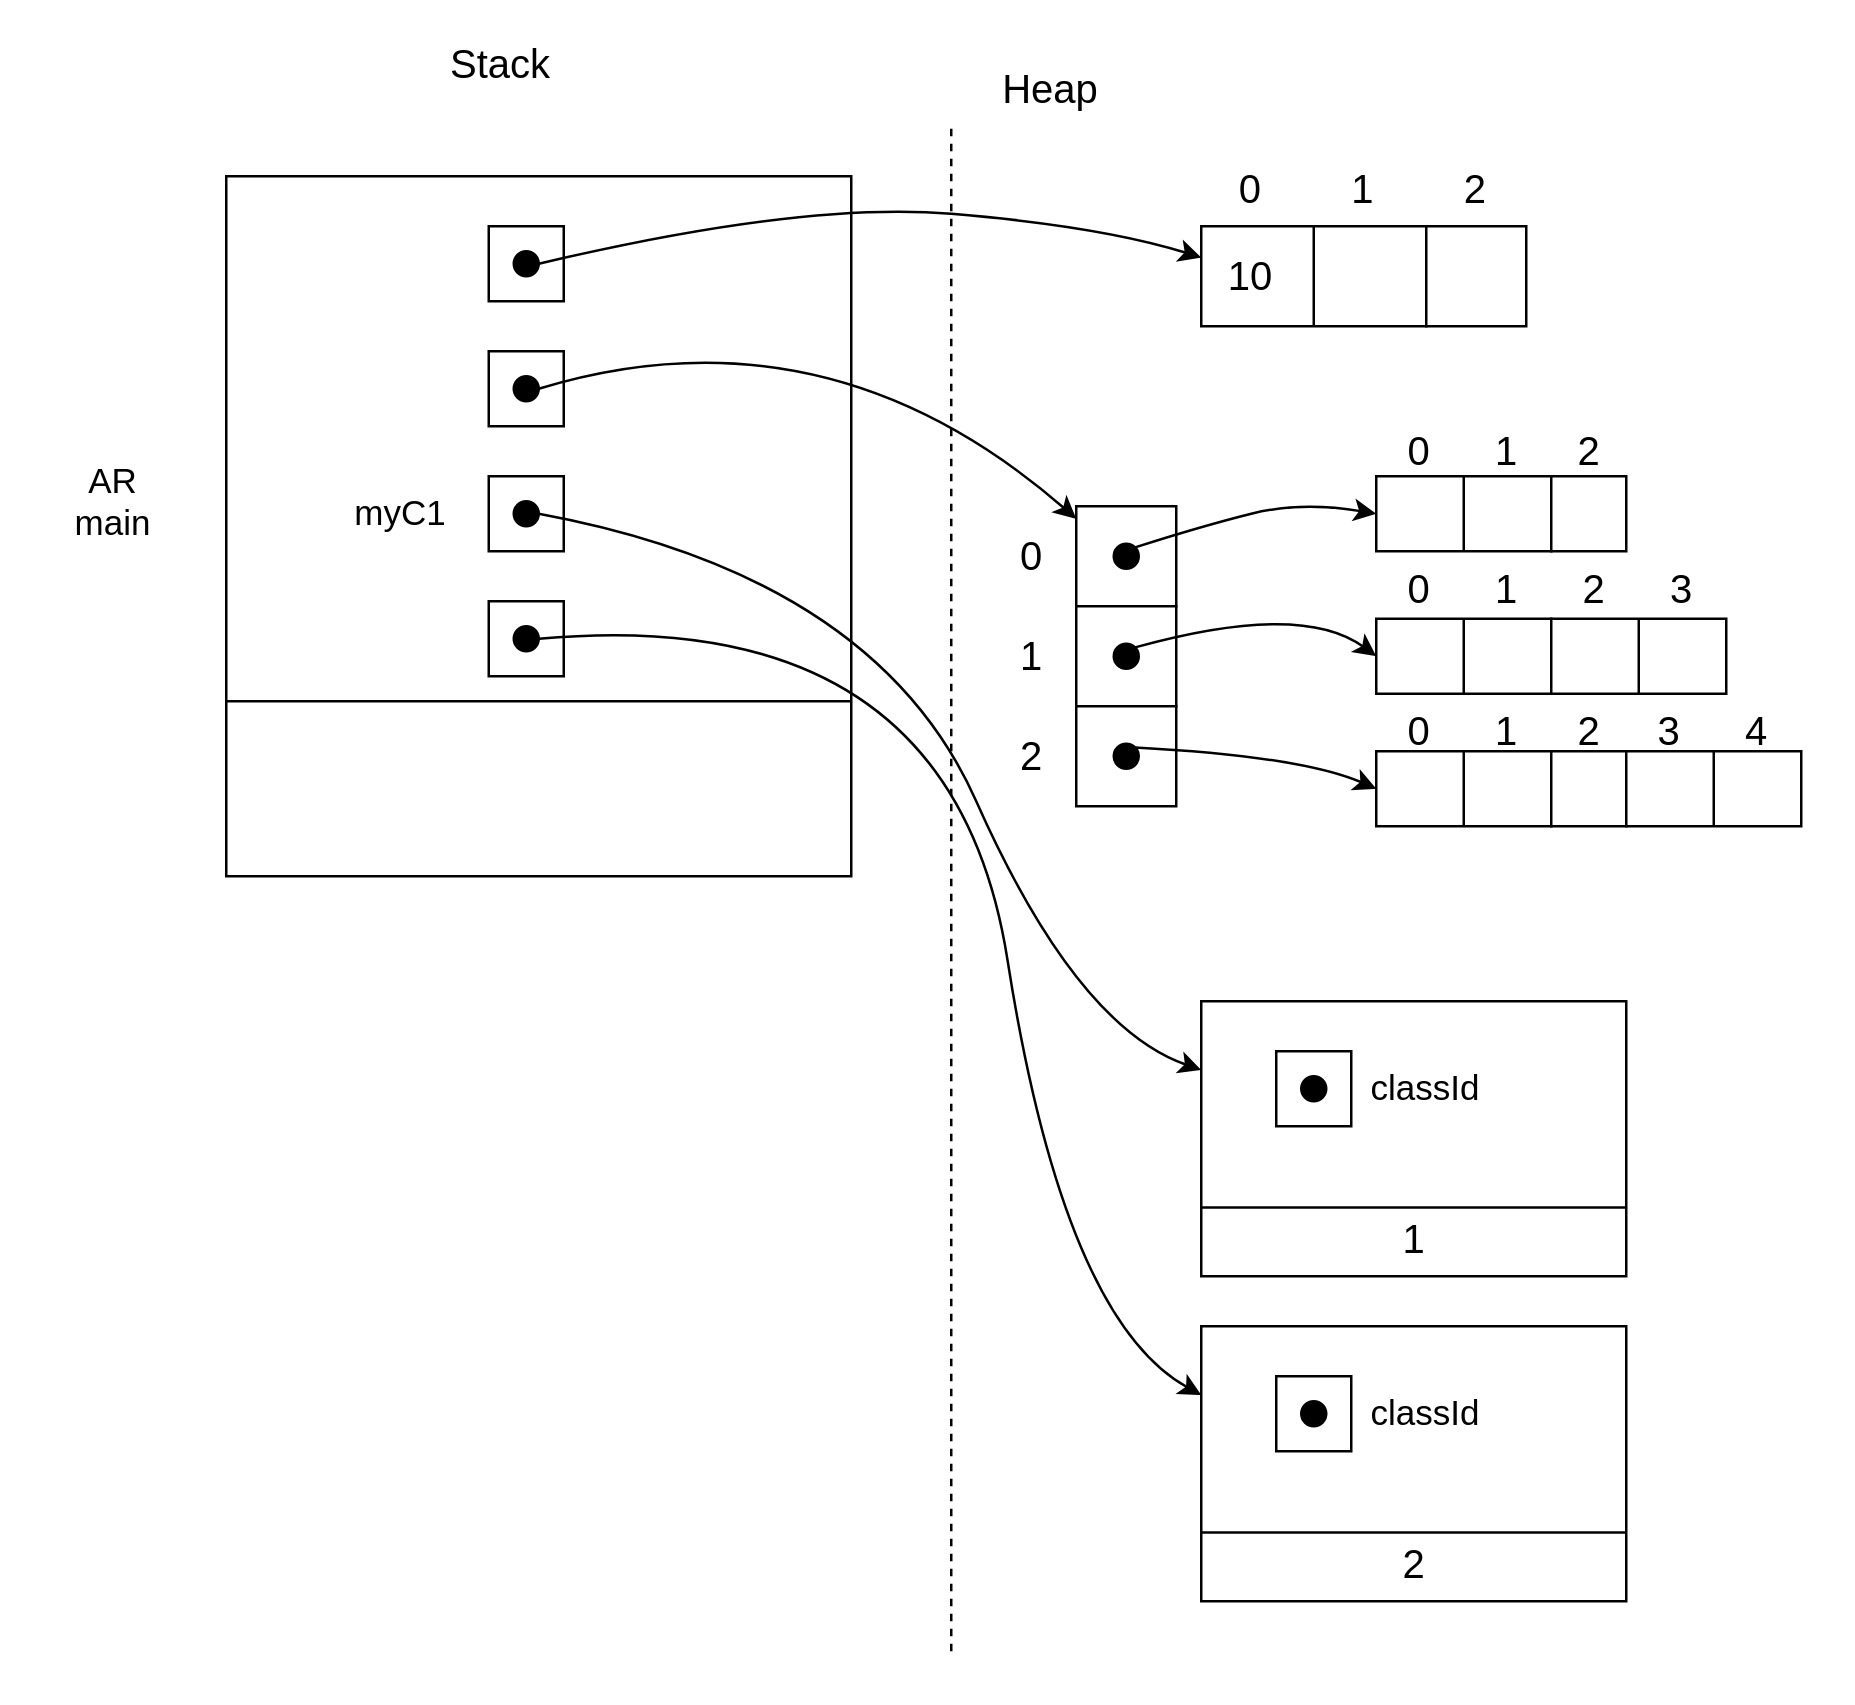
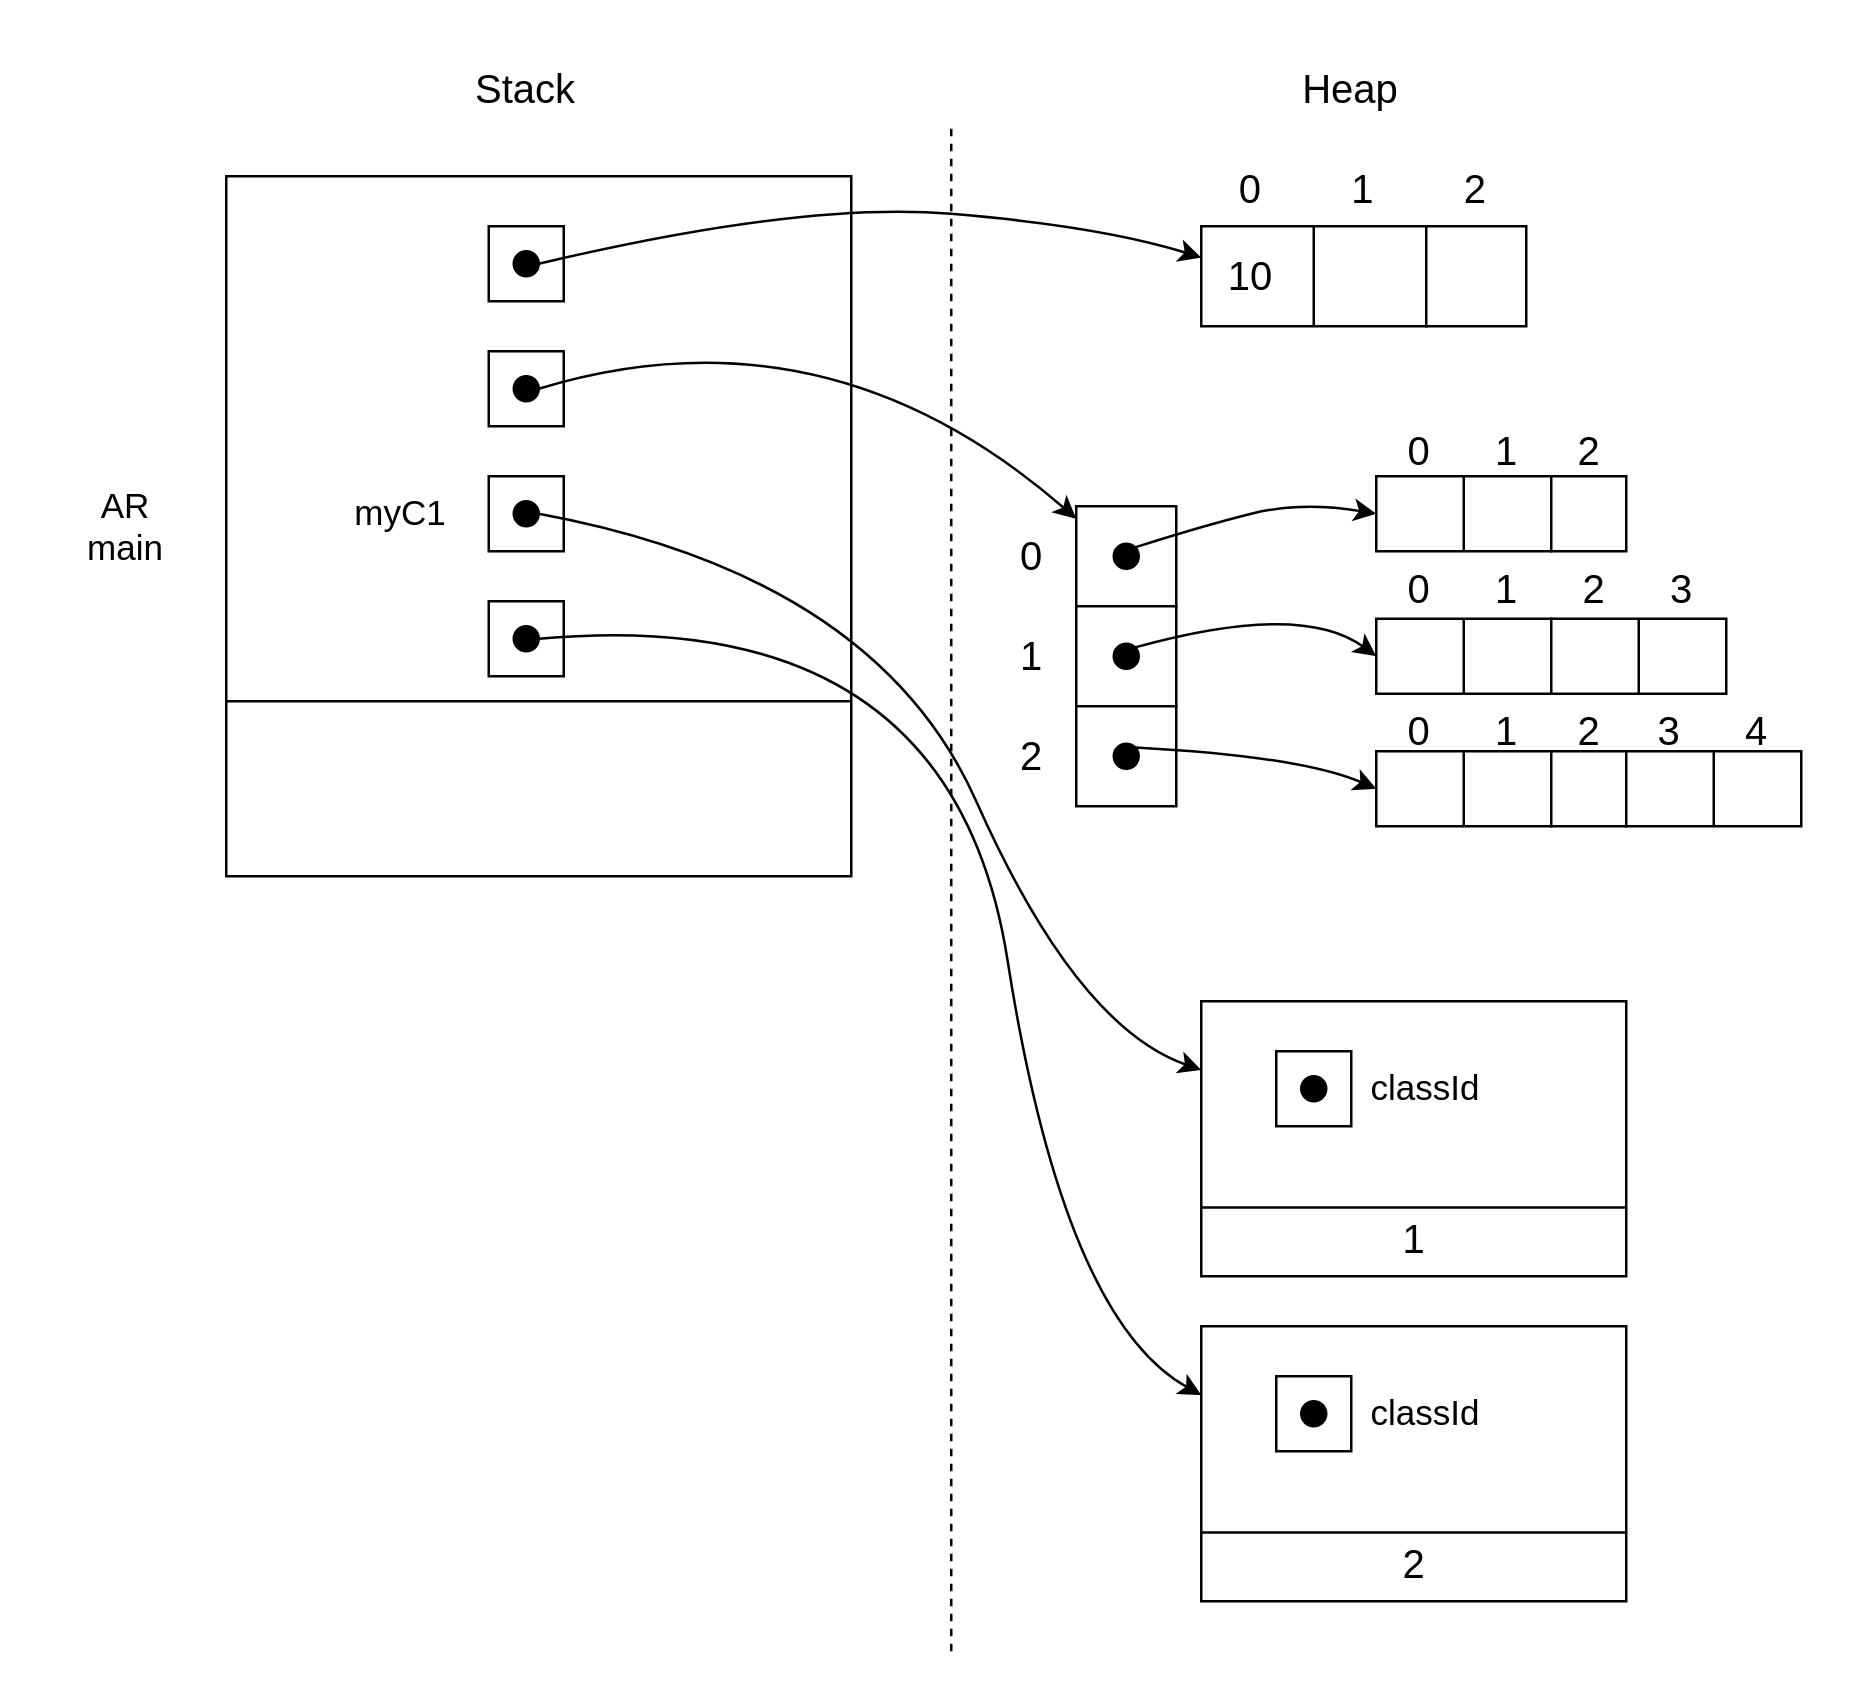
node "Stack": moved (501, 64) -> (526, 89)
node "Heap": moved (1051, 89) -> (1351, 89)
node "AR main": moved (114, 501) -> (126, 526)
